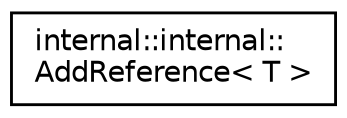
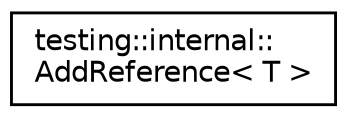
node "internal::internal:: AddReference< T >": label "internal::internal:: AddReference< T >" -> "testing::internal:: AddReference< T >"
